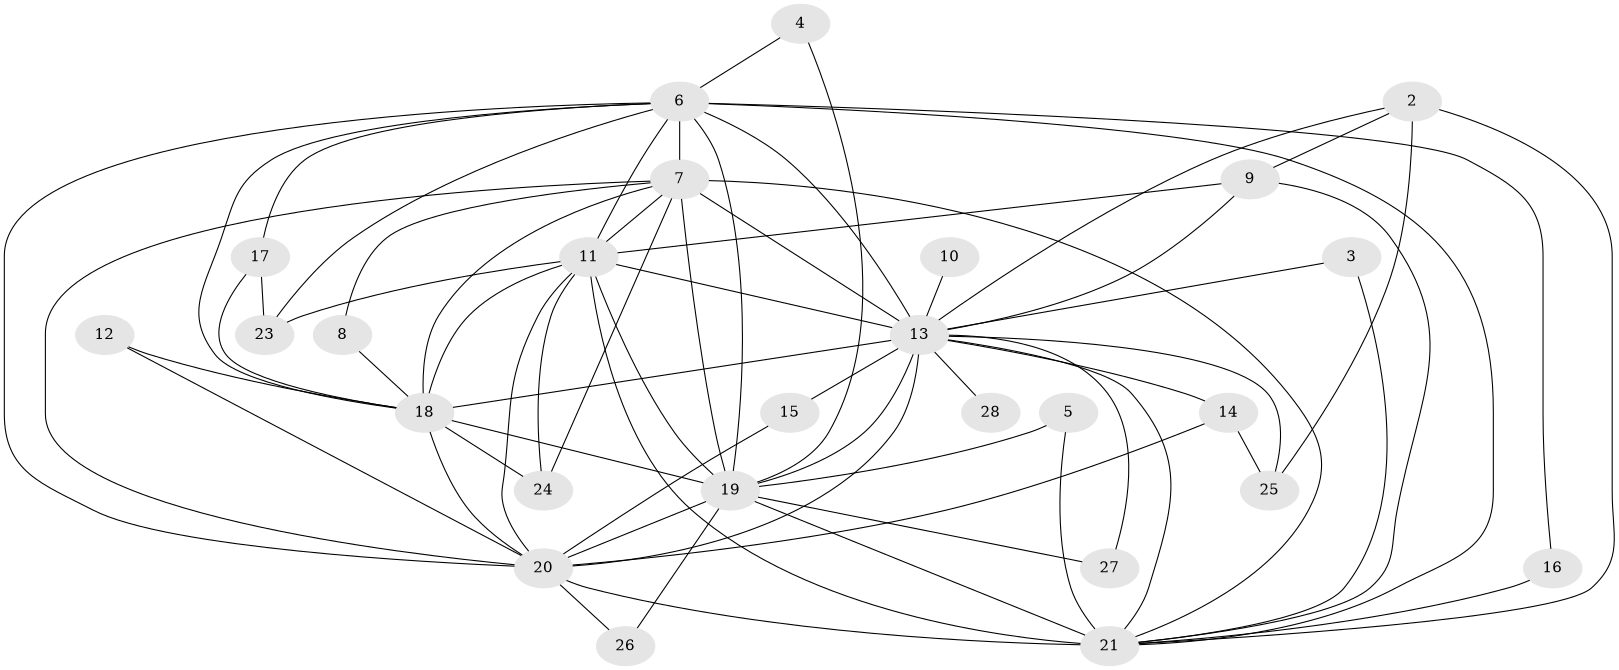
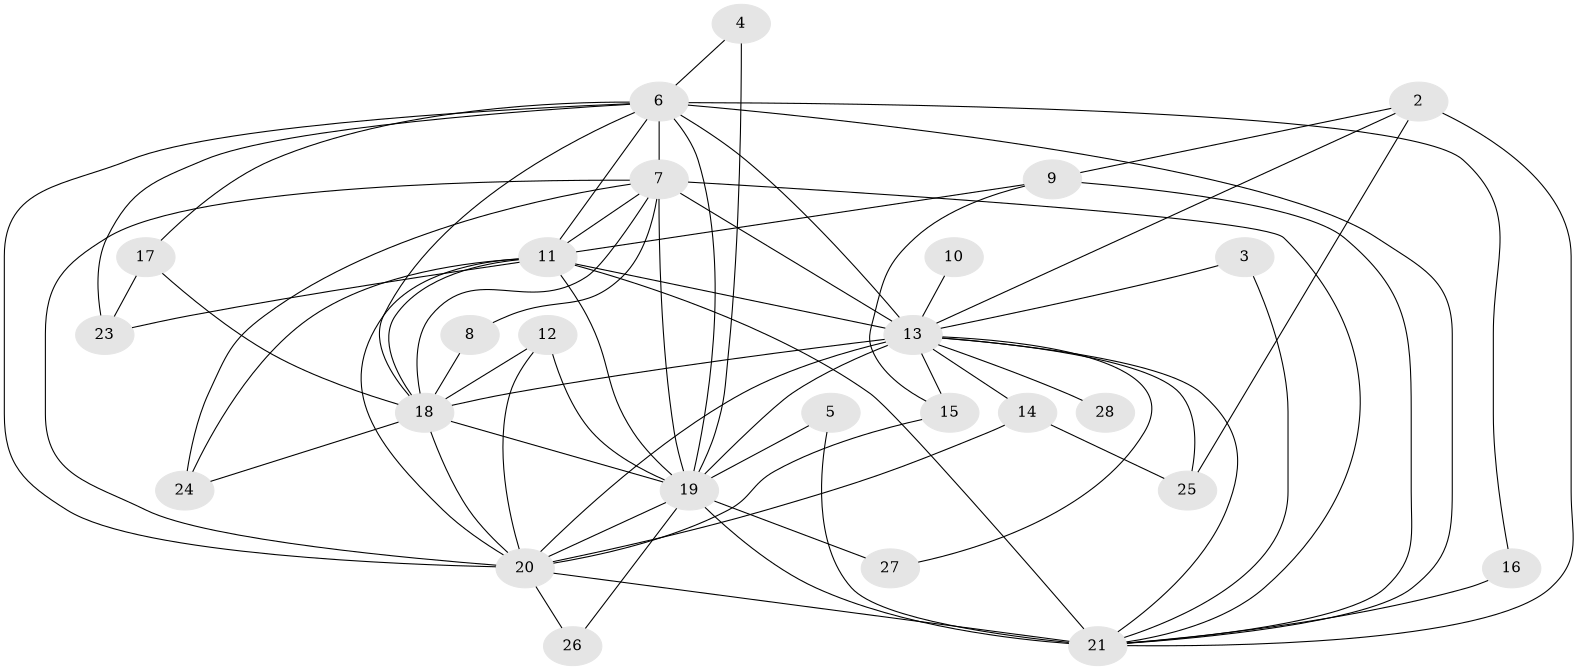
edge "9" -- "13": now "9" -- "15"
edge "12" -- "19": added
